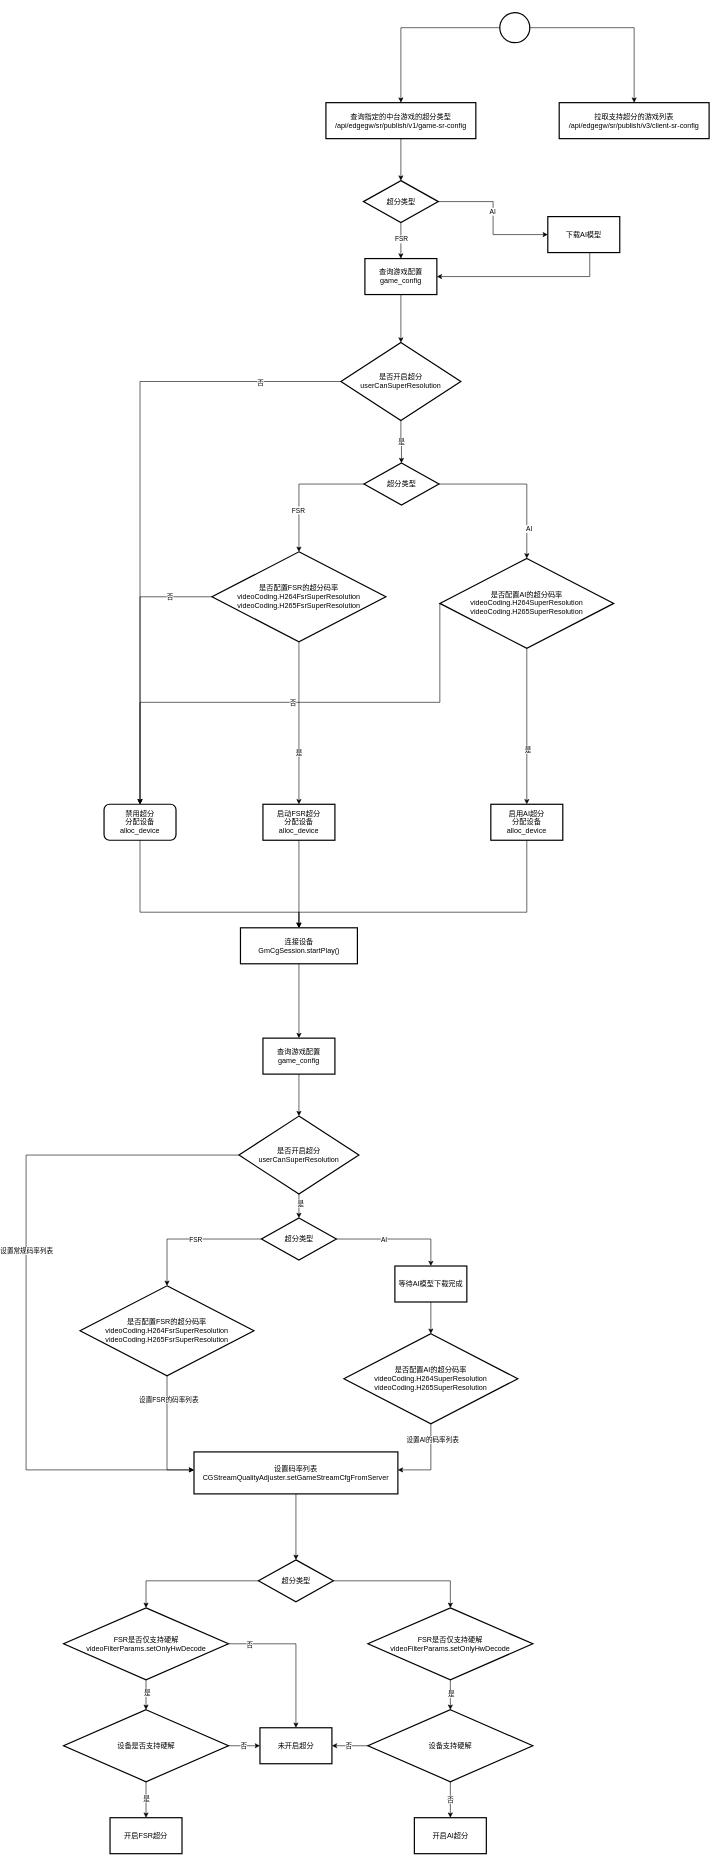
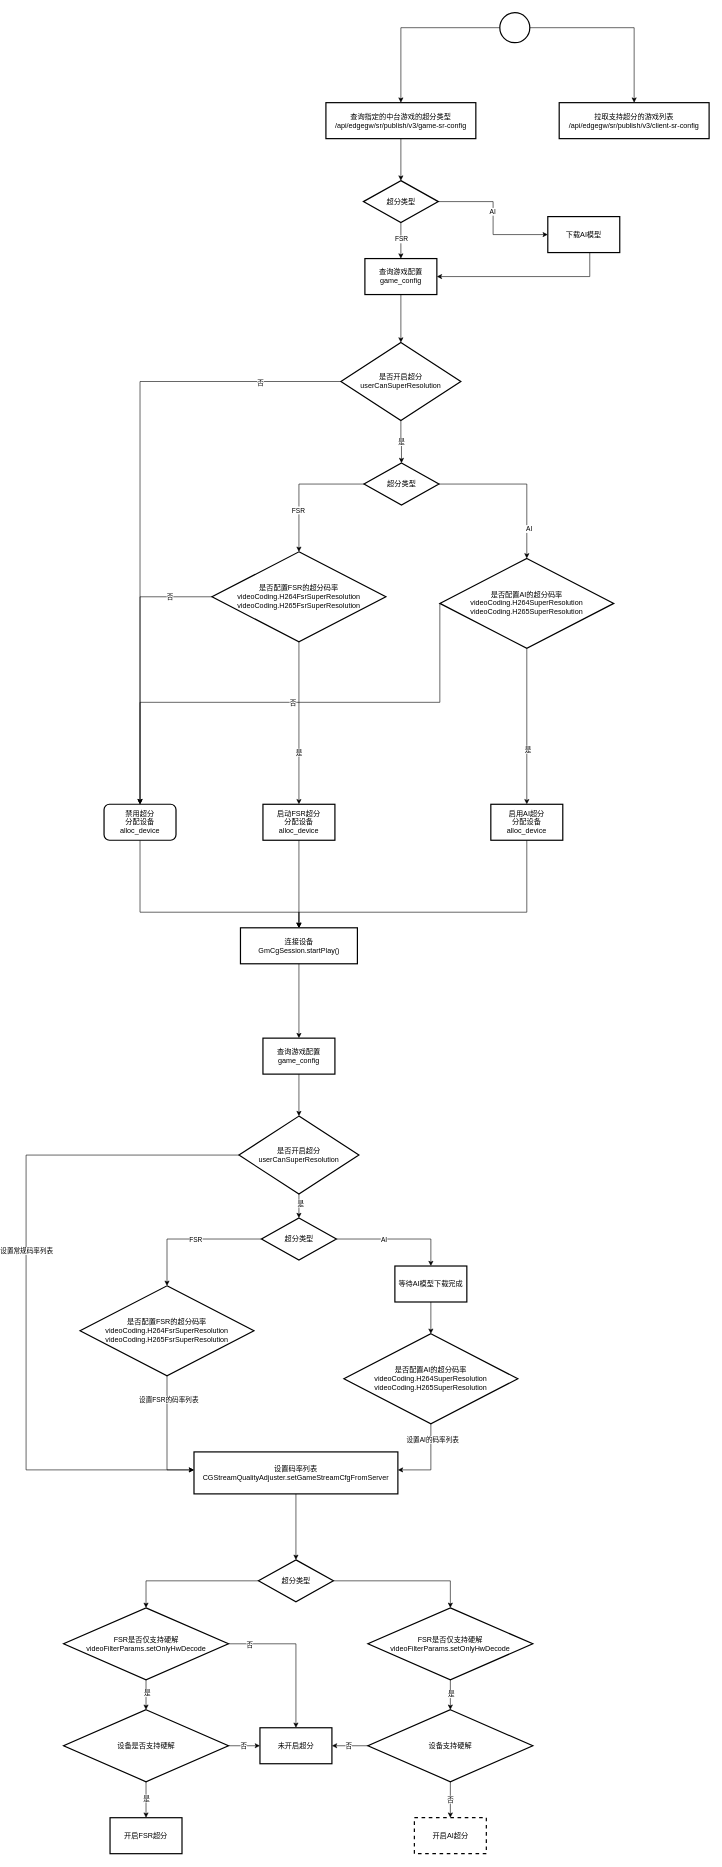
node "查询指定的中台游戏的超分类型/api/edgegw/sr/publish/v1/game-sr-config": label "查询指定的中台游戏的超分类型/api/edgegw/sr/publish/v1/game-sr-config" -> "查询指定的中台游戏的超分类型/api/edgegw/sr/publish/v3/game-sr-config"
node "开启AI超分": style solid -> dashed
